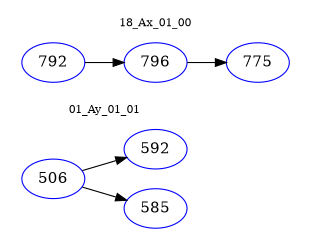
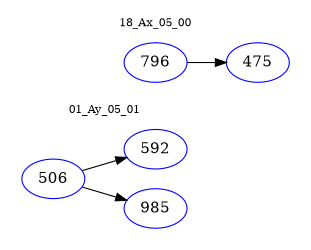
cluster "18_Ax_01_00": label "18_Ax_01_00" -> "18_Ax_05_00"
node "792": removed
node "775": label "775" -> "475"
cluster "01_Ay_01_01": label "01_Ay_01_01" -> "01_Ay_05_01"
node "585": label "585" -> "985"
